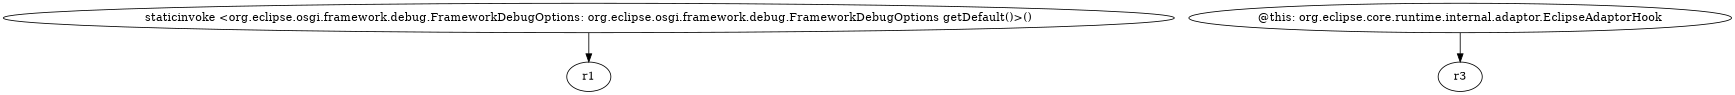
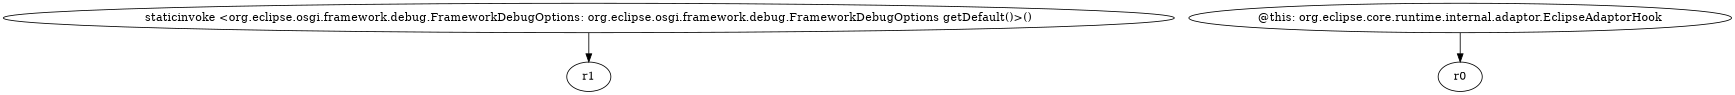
node "r3": label "r3" -> "r0"
